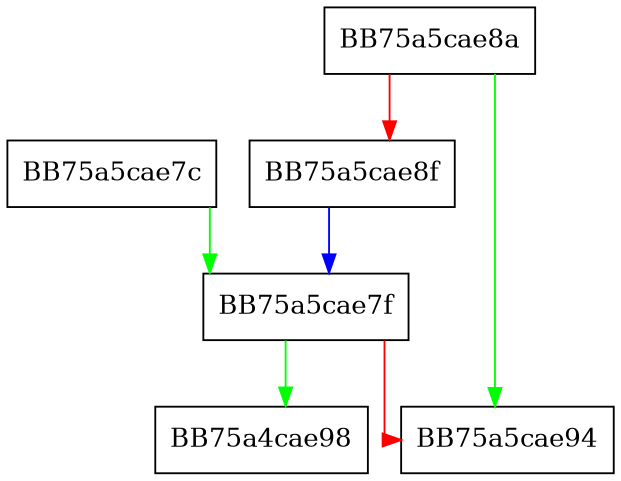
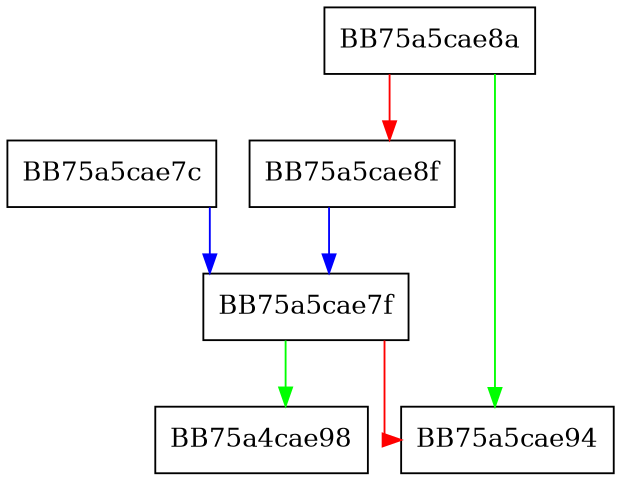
edge "BB75a5cae7c" -> "BB75a5cae7f": color green -> blue
